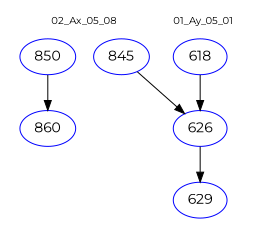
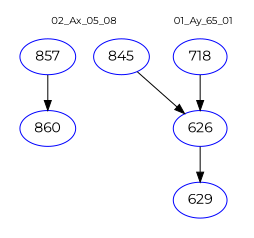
cluster "01_Ay_05_01": label "01_Ay_05_01" -> "01_Ay_65_01"
node "850": label "850" -> "857"
node "618": label "618" -> "718"
